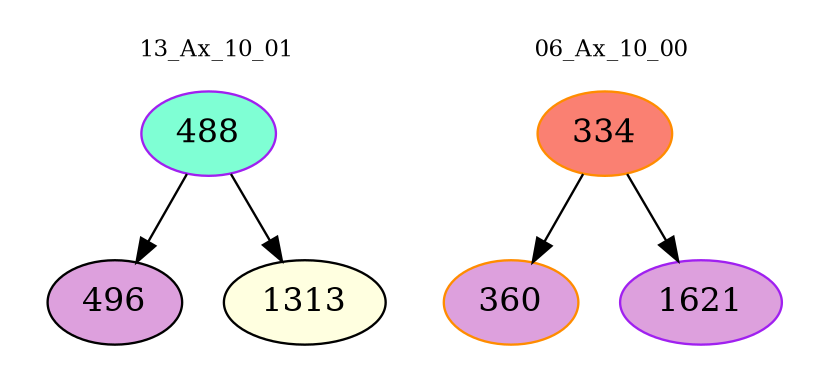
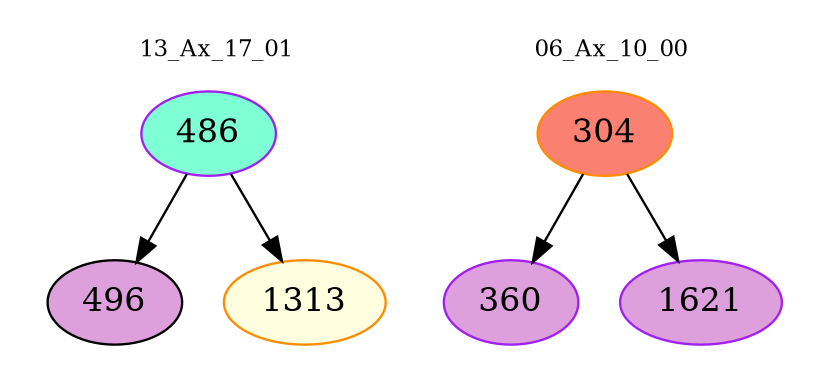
cluster "13_Ax_10_01": label "13_Ax_10_01" -> "13_Ax_17_01"
node "488": label "488" -> "486"
node "334": label "334" -> "304"
node "1313": color black -> darkorange
node "360": color darkorange -> purple
